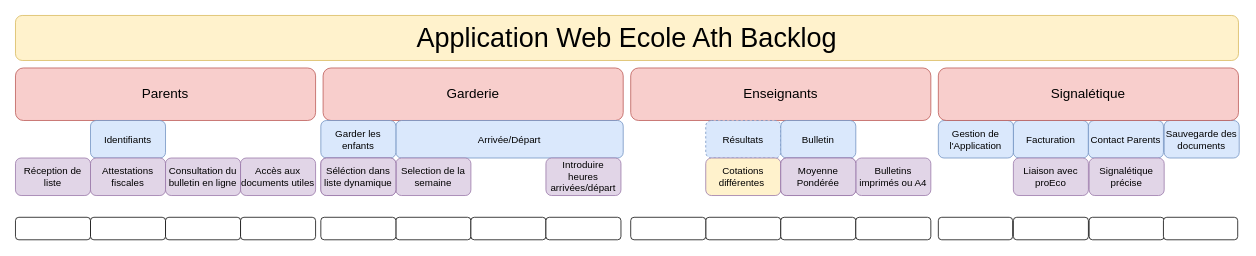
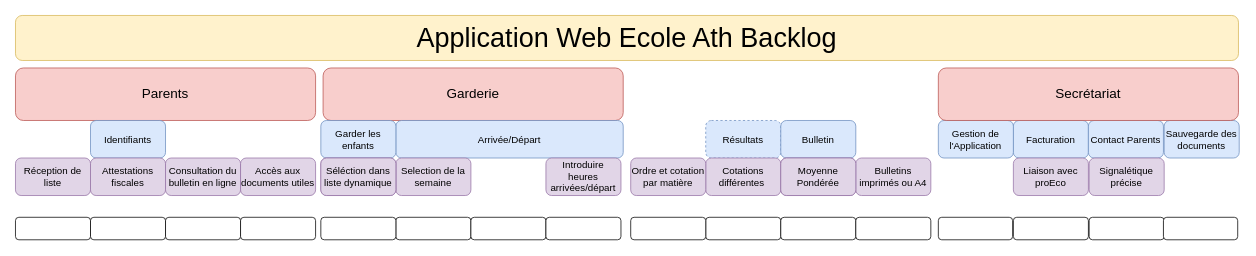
node "Enseignants": removed
node "Signalétique": label "Signalétique" -> "Secrétariat"
node "Ordre et cotation par matière": added
node "Cotations différentes": fillcolor #fff2cc -> #e1d5e7
